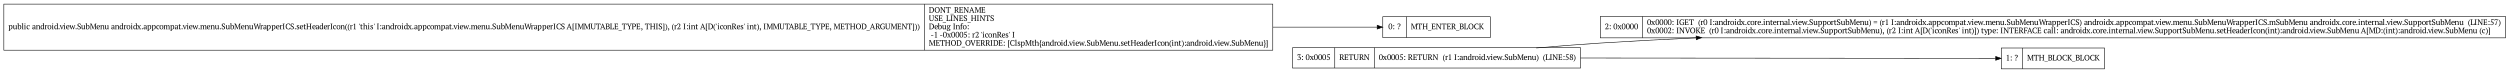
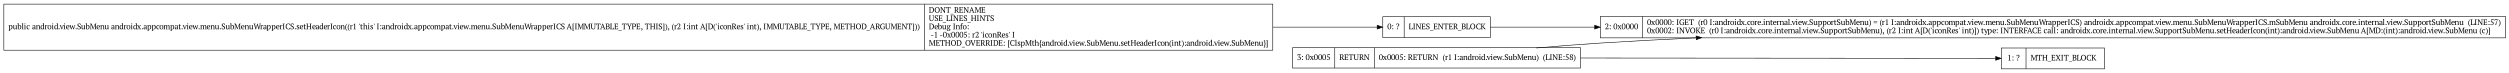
node "0: ?": text "MTH_ENTER_BLOCK" -> "LINES_ENTER_BLOCK"
edge "0: ?" -> "2: 0x0000": added
node "1: ?": text "MTH_BLOCK_BLOCK" -> "MTH_EXIT_BLOCK"
